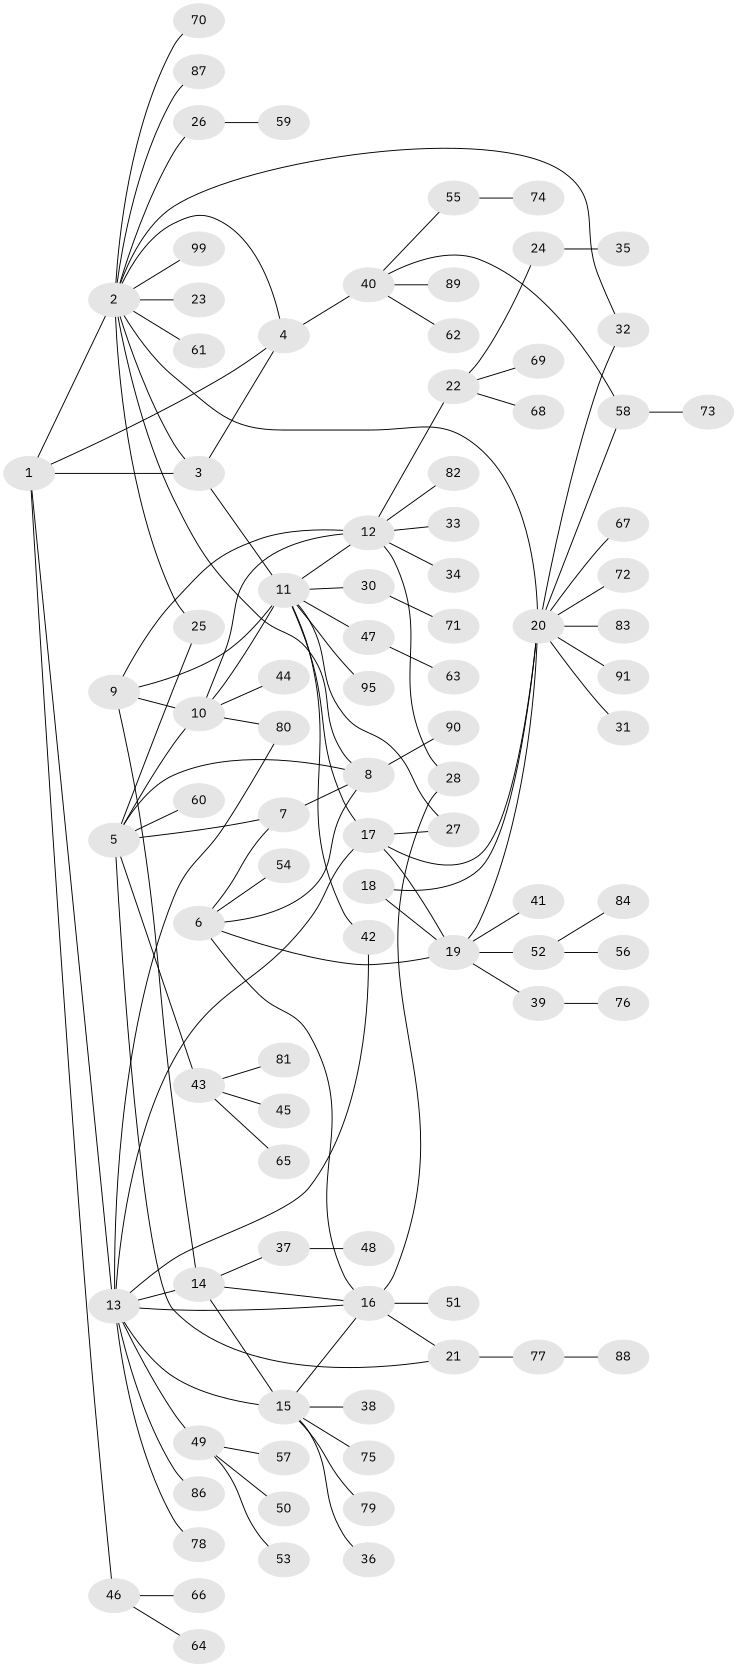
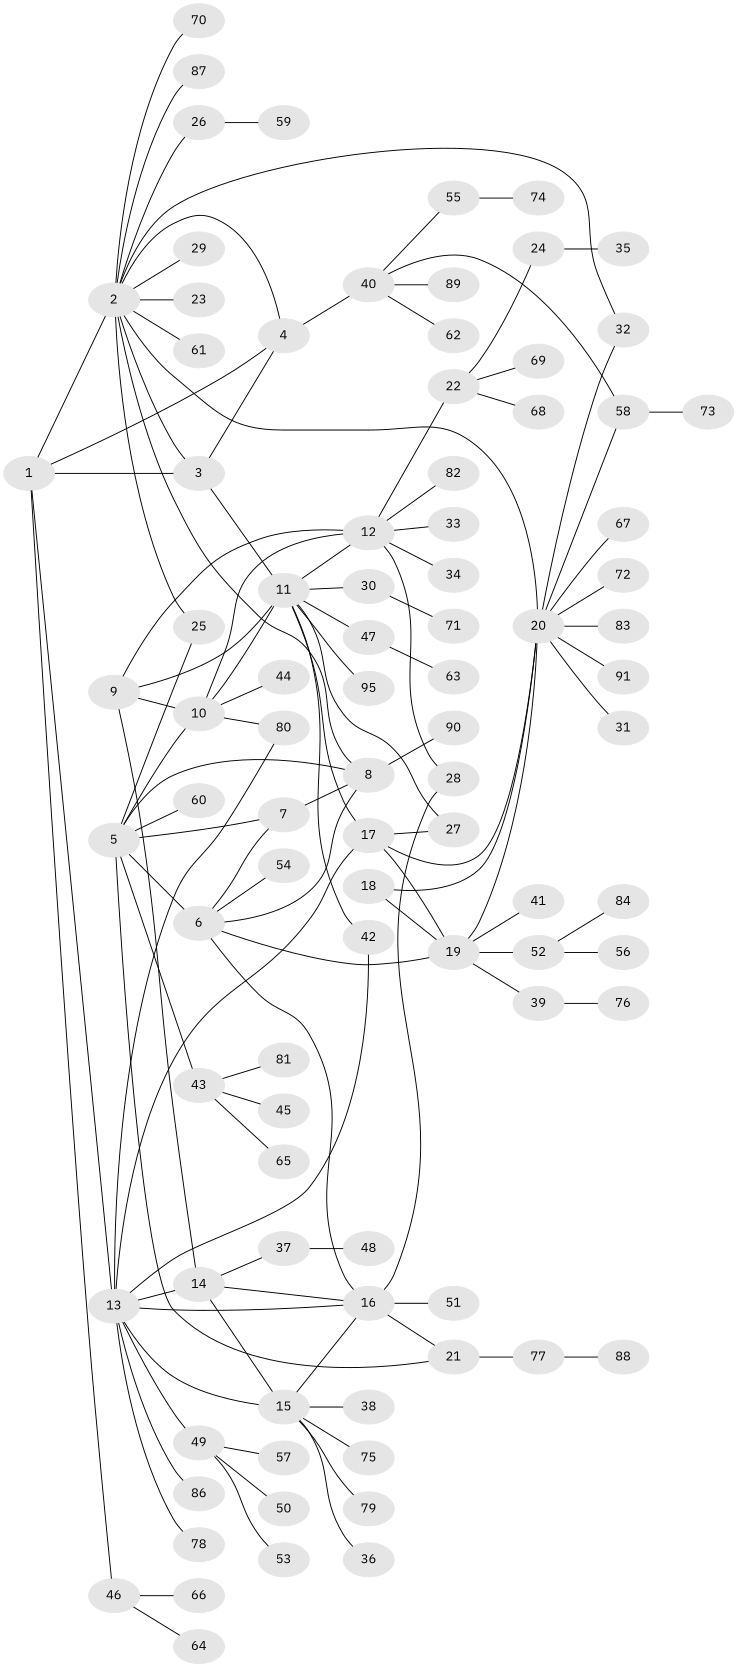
node "99": label "99" -> "29"
edge "5" -- "6": added
